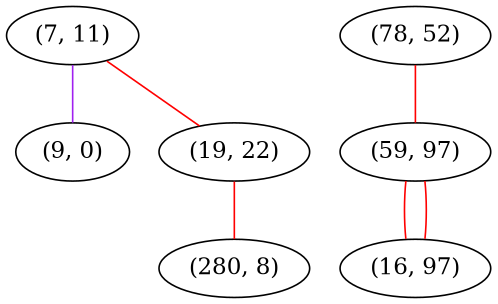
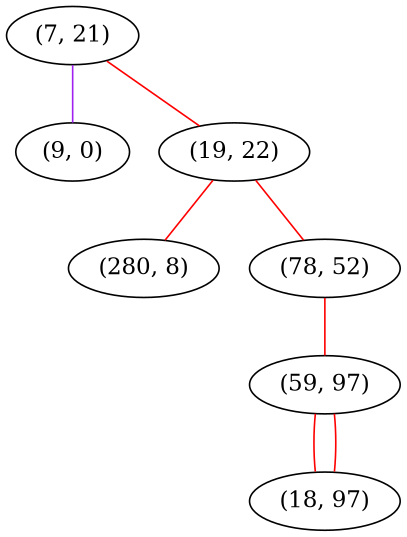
node "(7, 11)": label "(7, 11)" -> "(7, 21)"
edge "(19, 22)" -- "(78, 52)": added
node "(16, 97)": label "(16, 97)" -> "(18, 97)"
